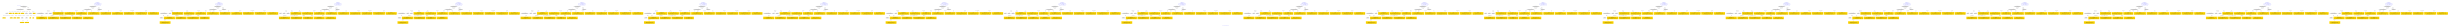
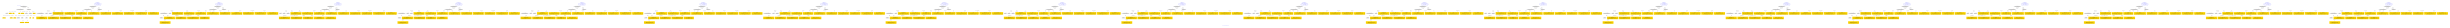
node "copyright": removed
node "artistName": fillcolor gold -> lightgray
